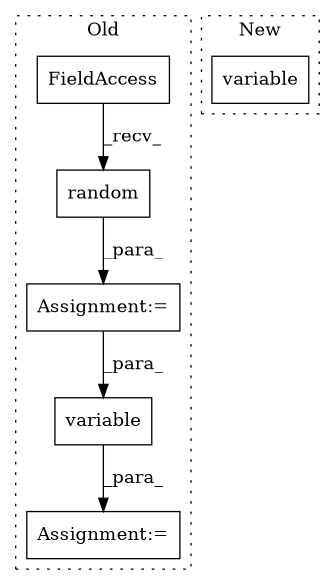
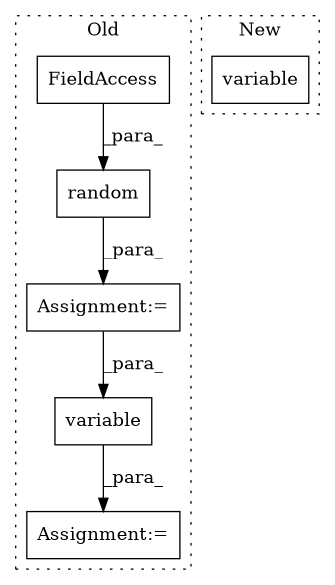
edge "FieldAccess" -> "random": label "_recv_" -> "_para_"
